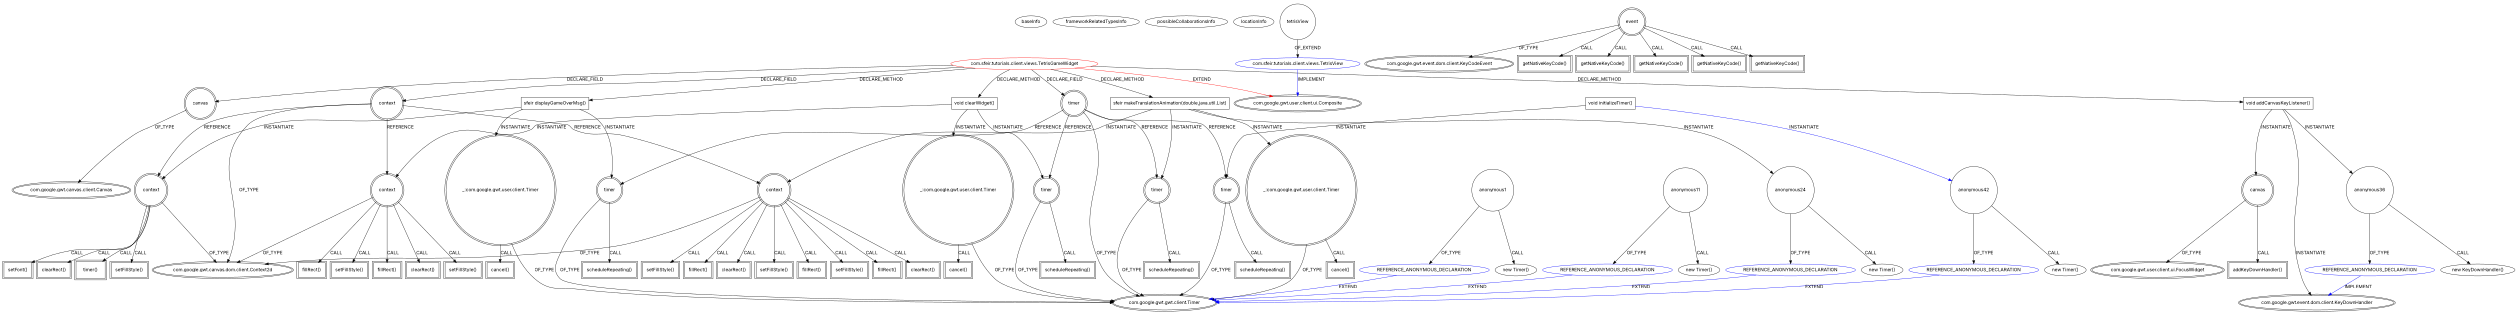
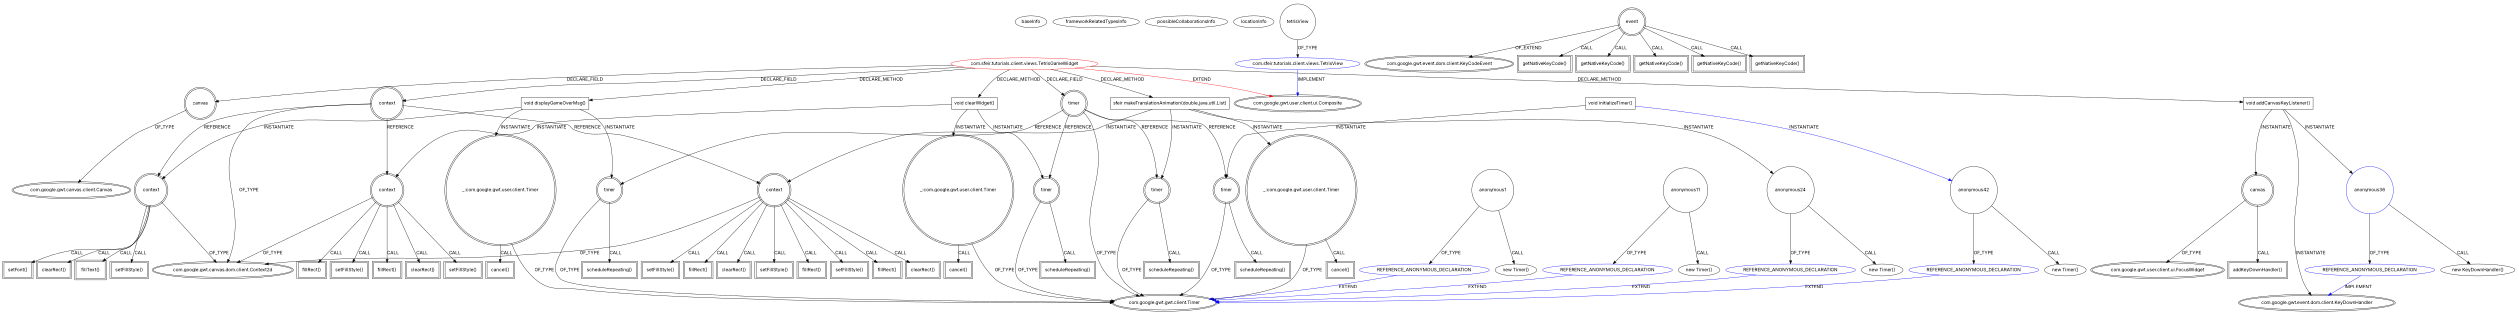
edge "tetrisView" -> "com.sfeir.tutorials.client.views.TetrisView": label "OF_EXTEND" -> "OF_TYPE"
edge "event" -> "com.google.gwt.event.dom.client.KeyCodeEvent": label "OF_TYPE" -> "OF_EXTEND"
node "sfeir displayGameOverMsg()": label "sfeir displayGameOverMsg()" -> "void displayGameOverMsg()"
node "anonymous36": color black -> blue
node "timer()": label "timer()" -> "fillText()"
